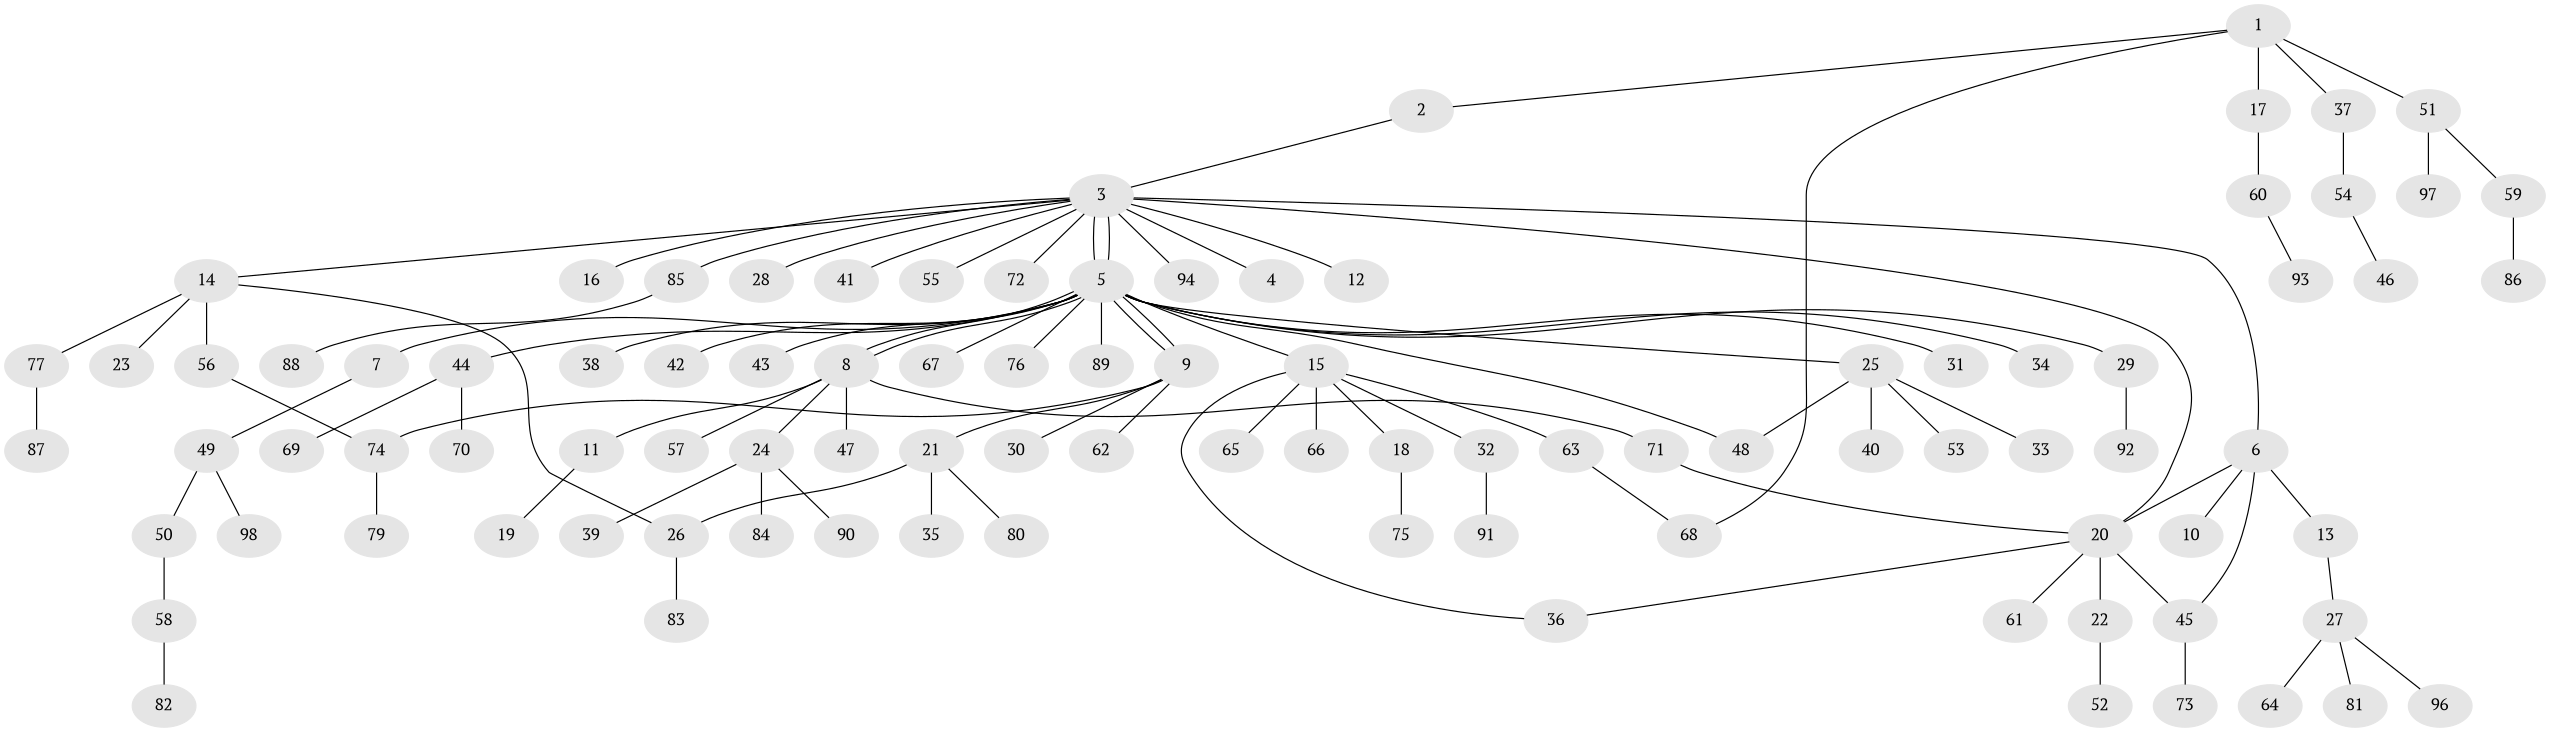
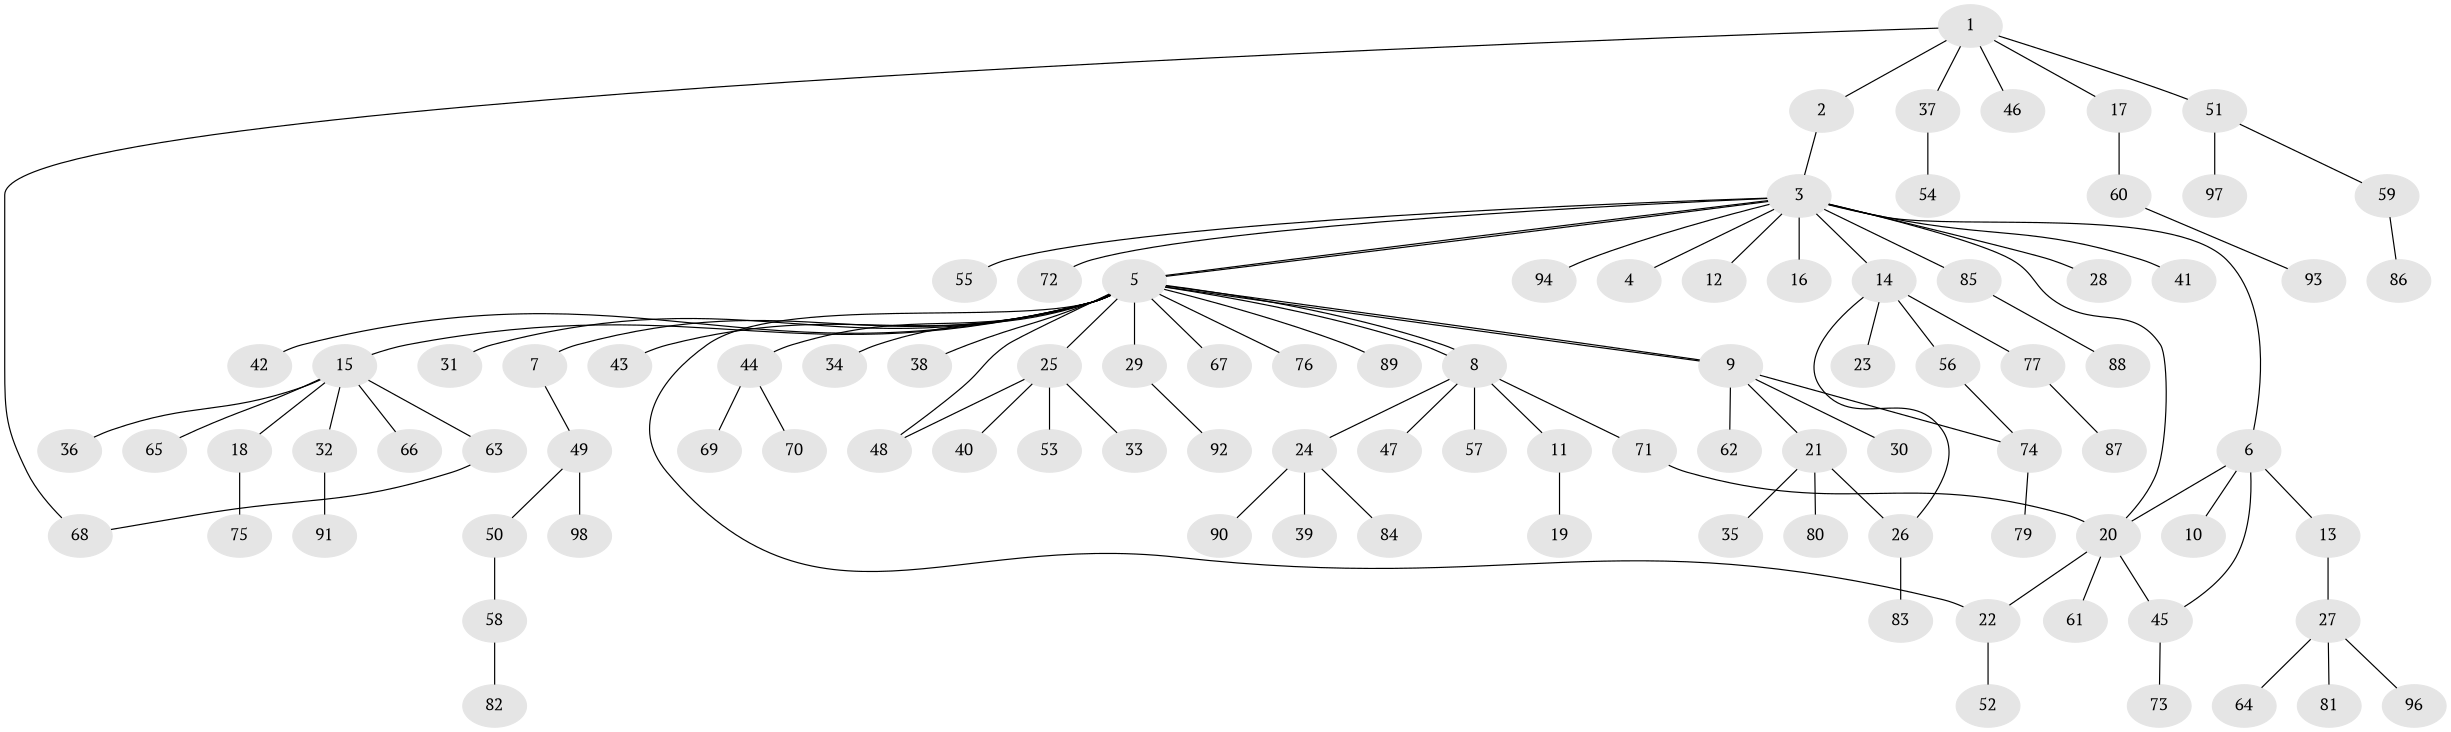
edge "54" -- "46": now "1" -- "46"
edge "5" -- "22": added
edge "20" -- "36": removed
